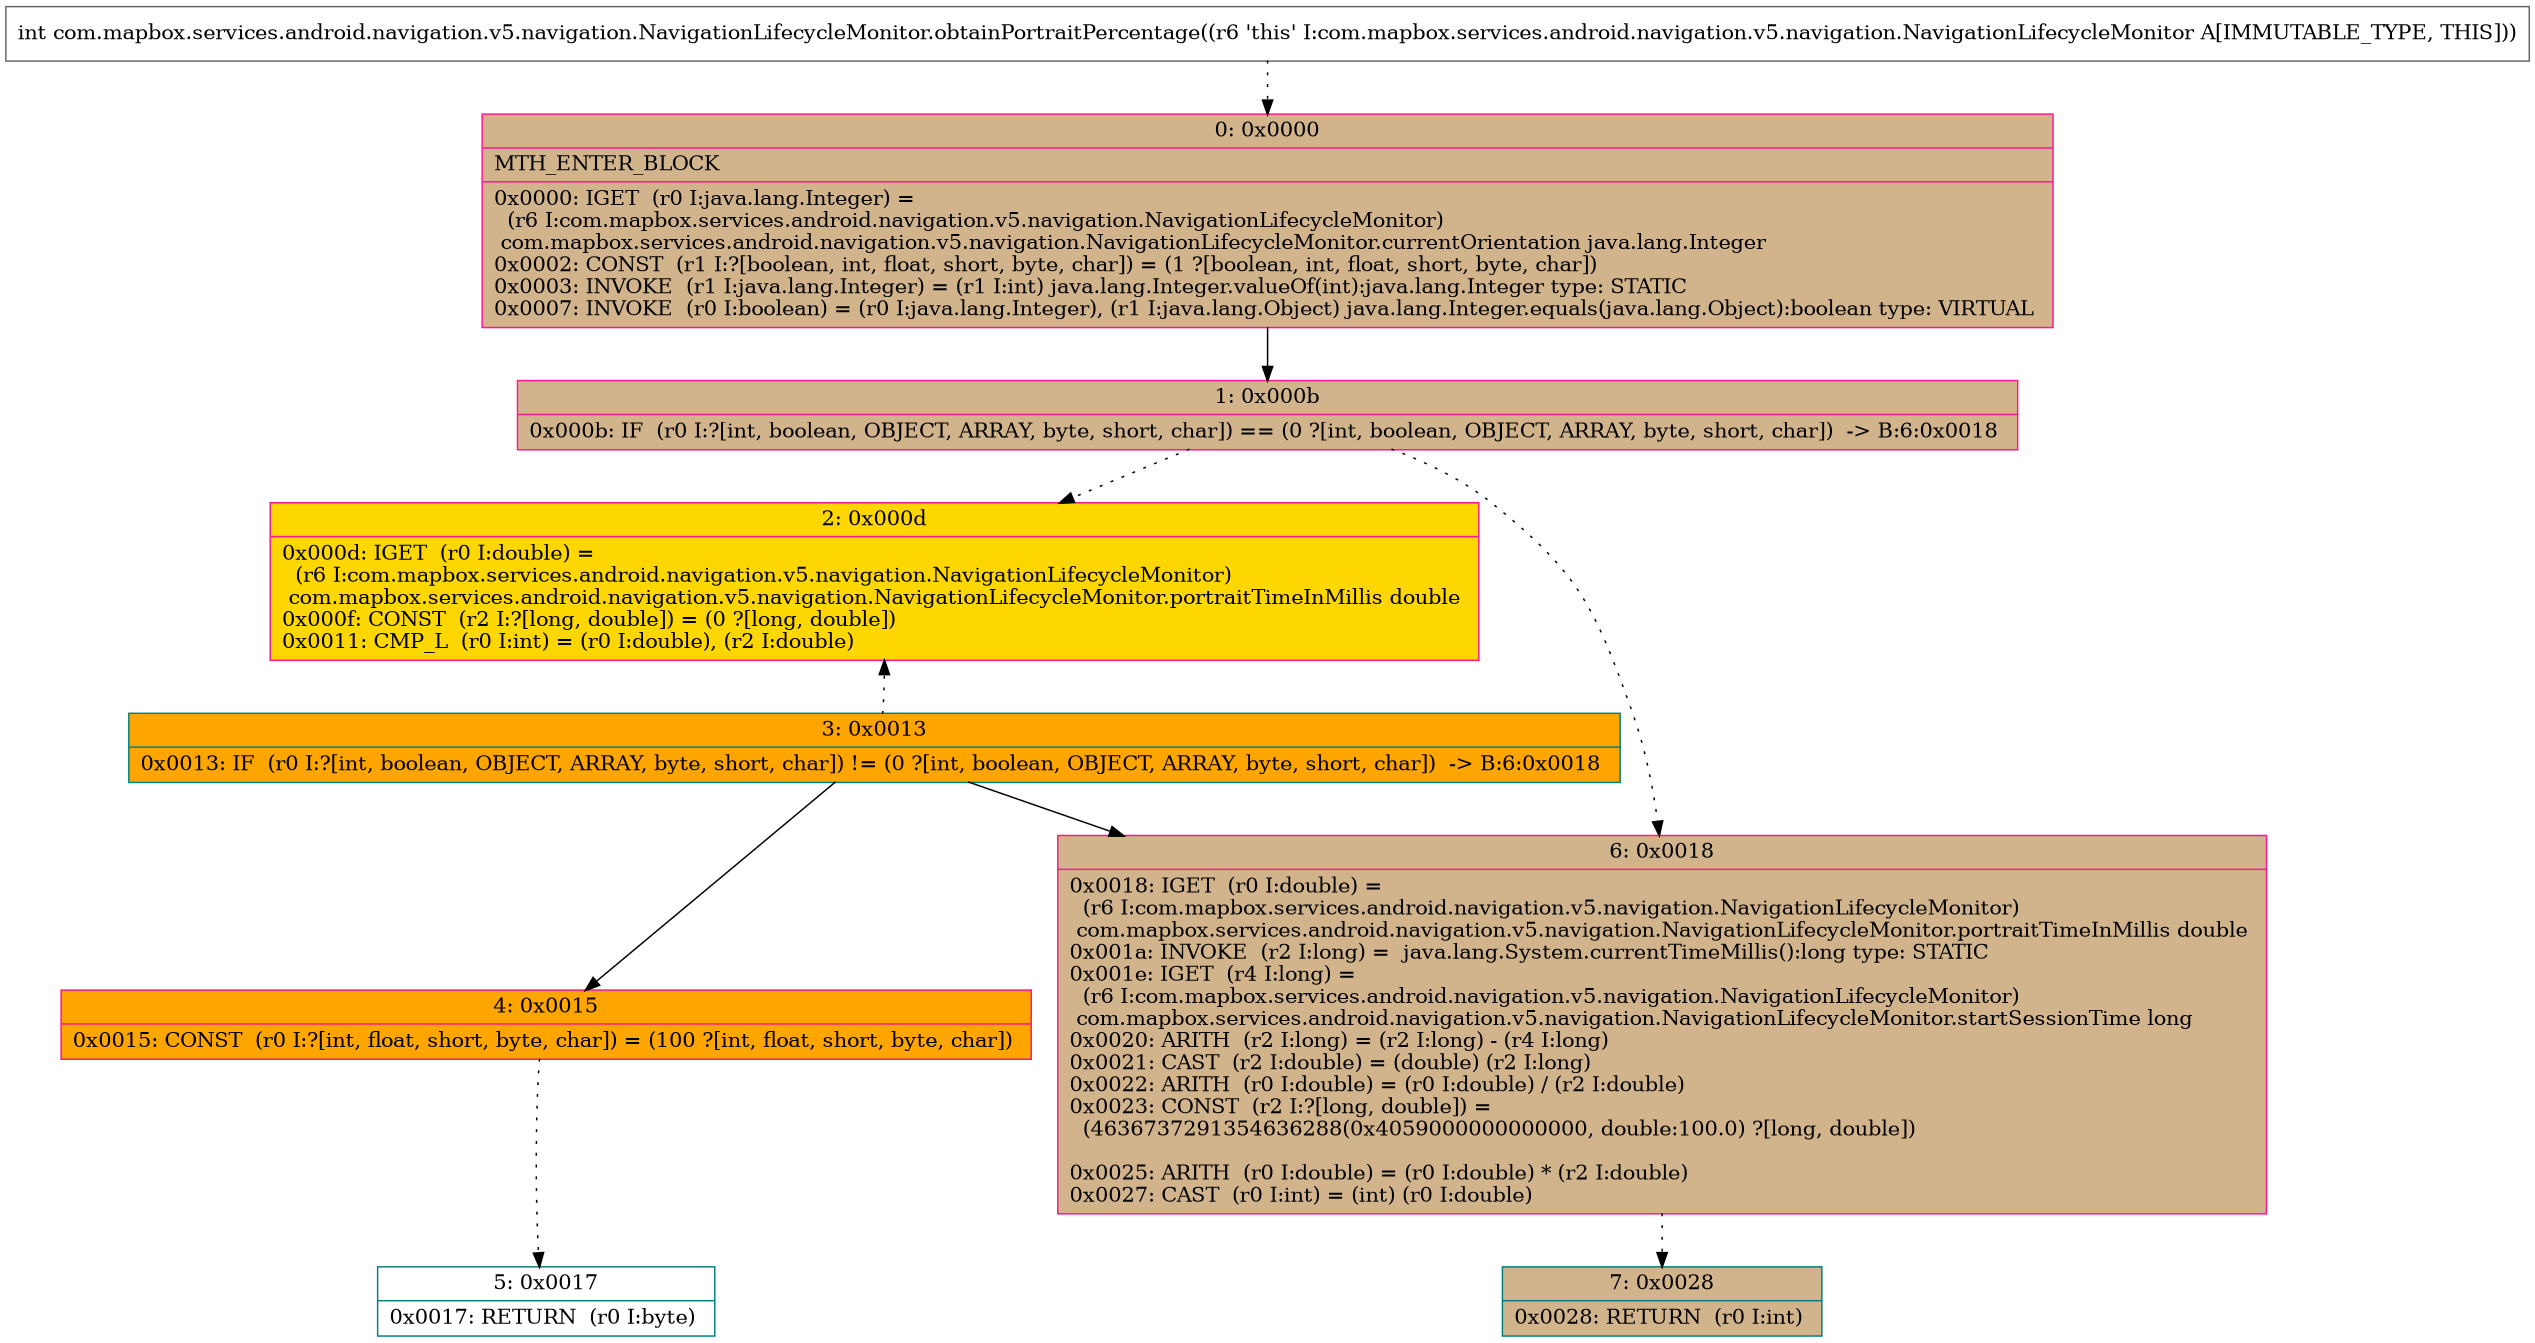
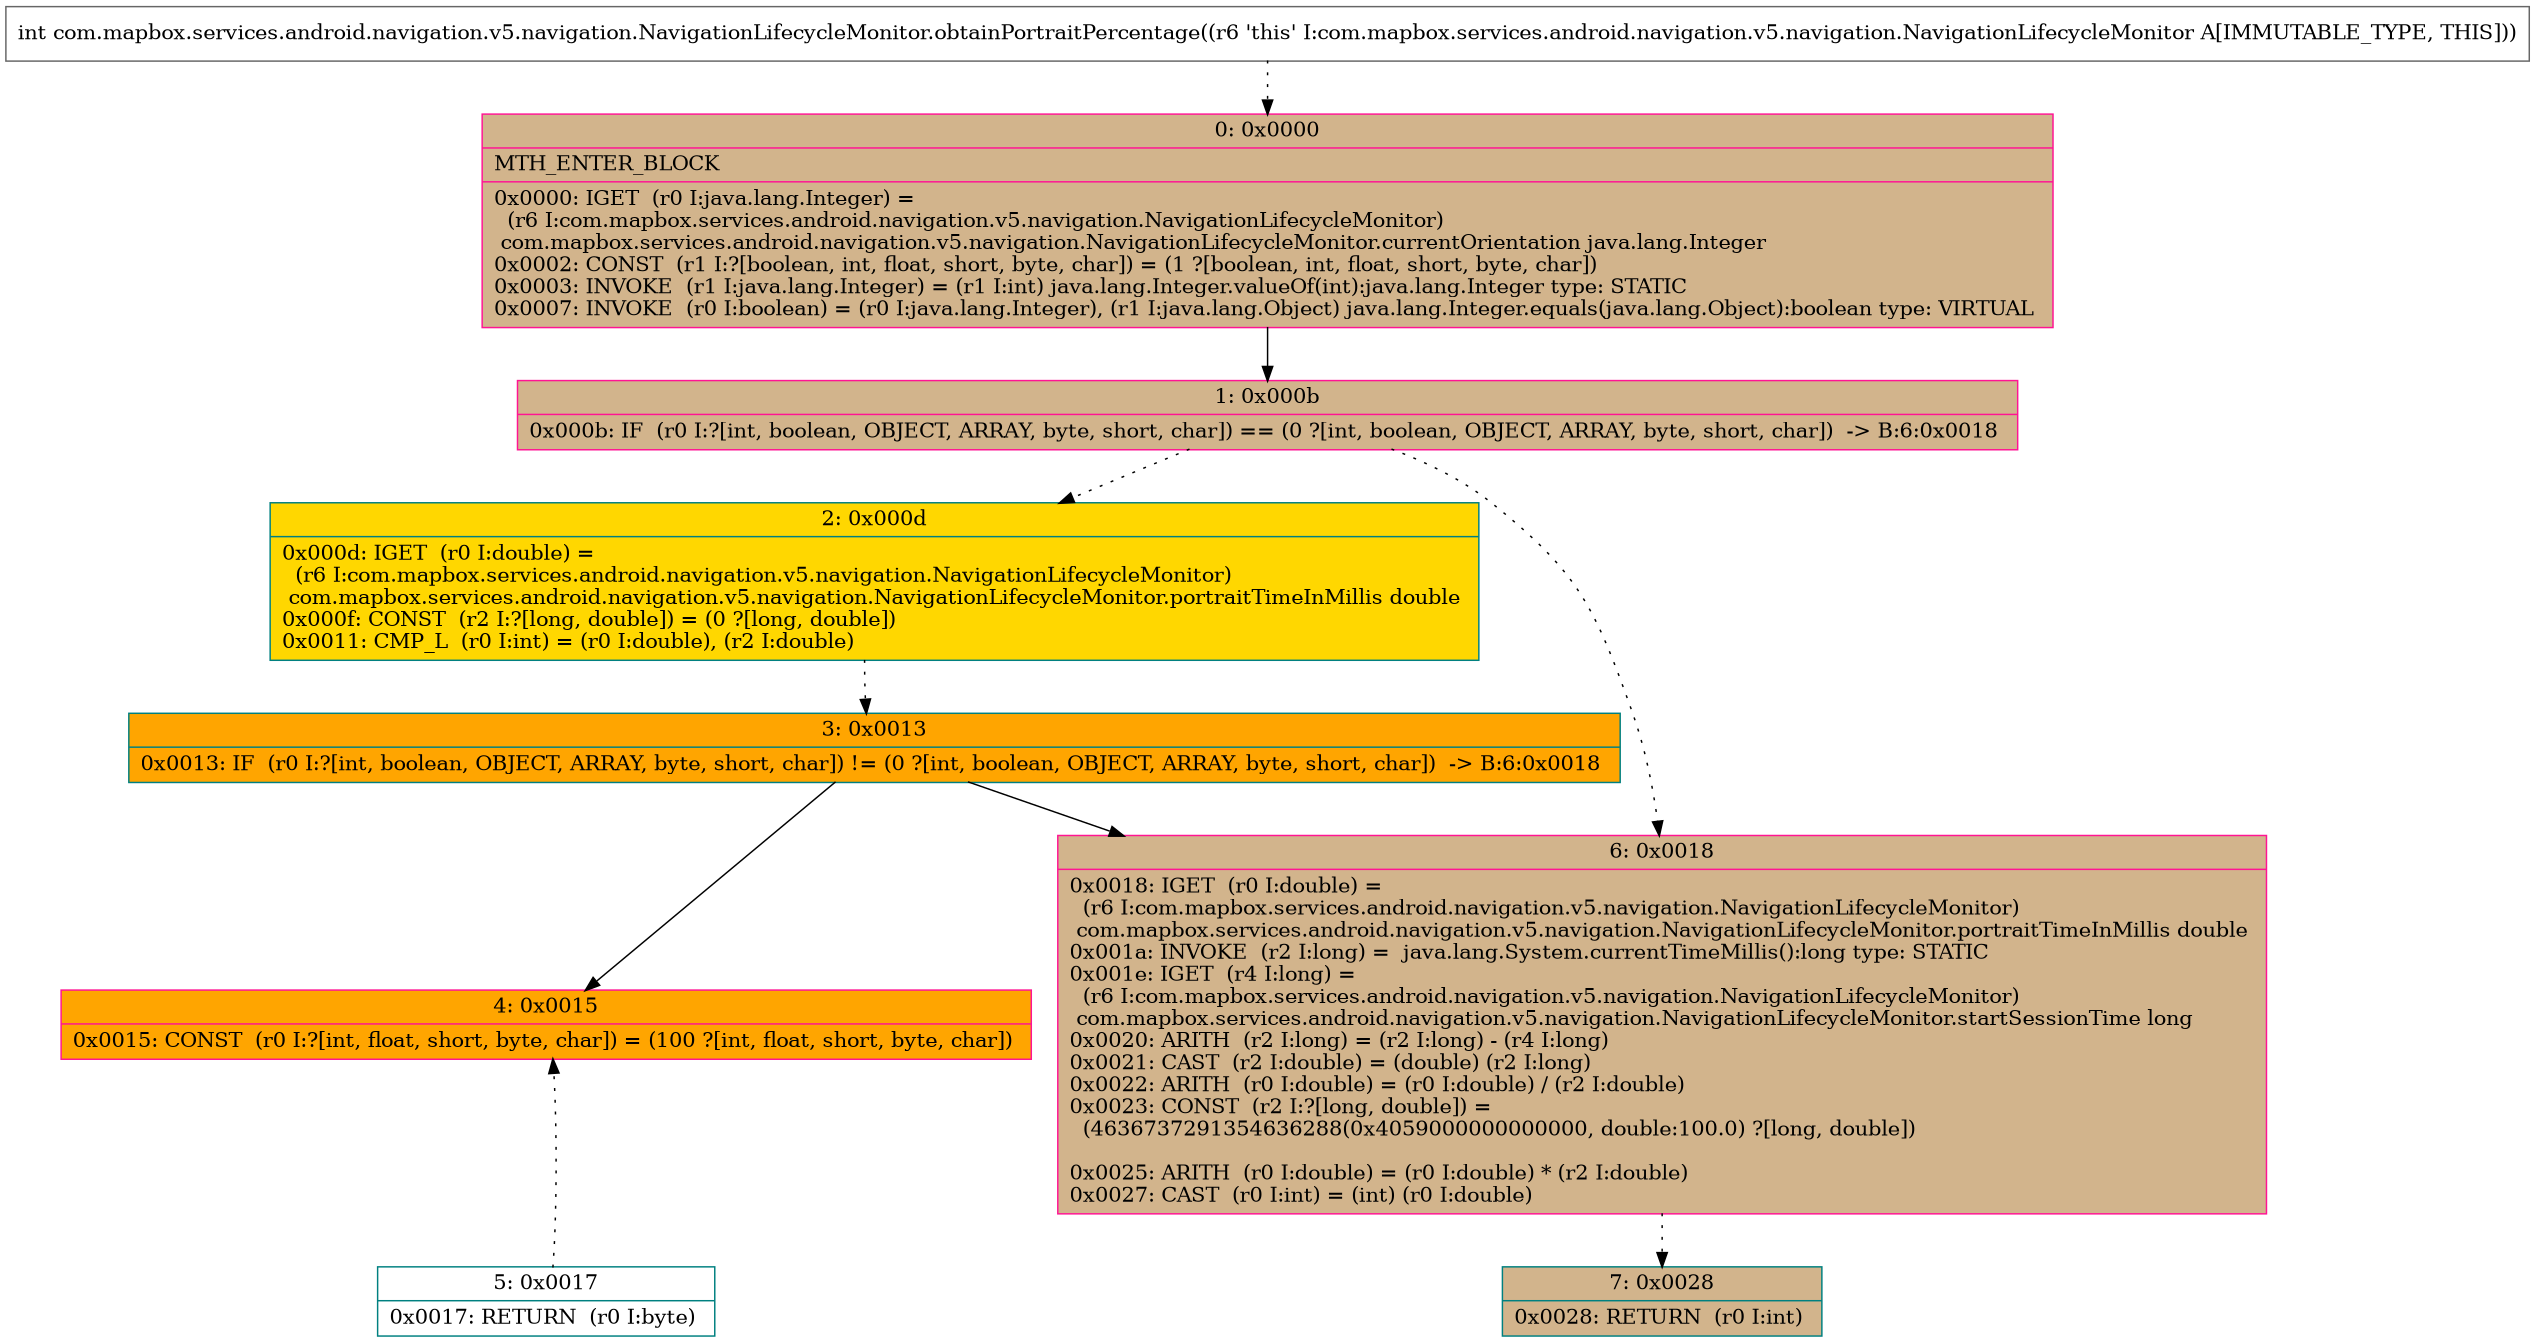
node "2: 0x000d": color deeppink -> teal
edge "3: 0x0013" -> "2: 0x000d": reversed
edge "4: 0x0015" -> "5: 0x0017": reversed
